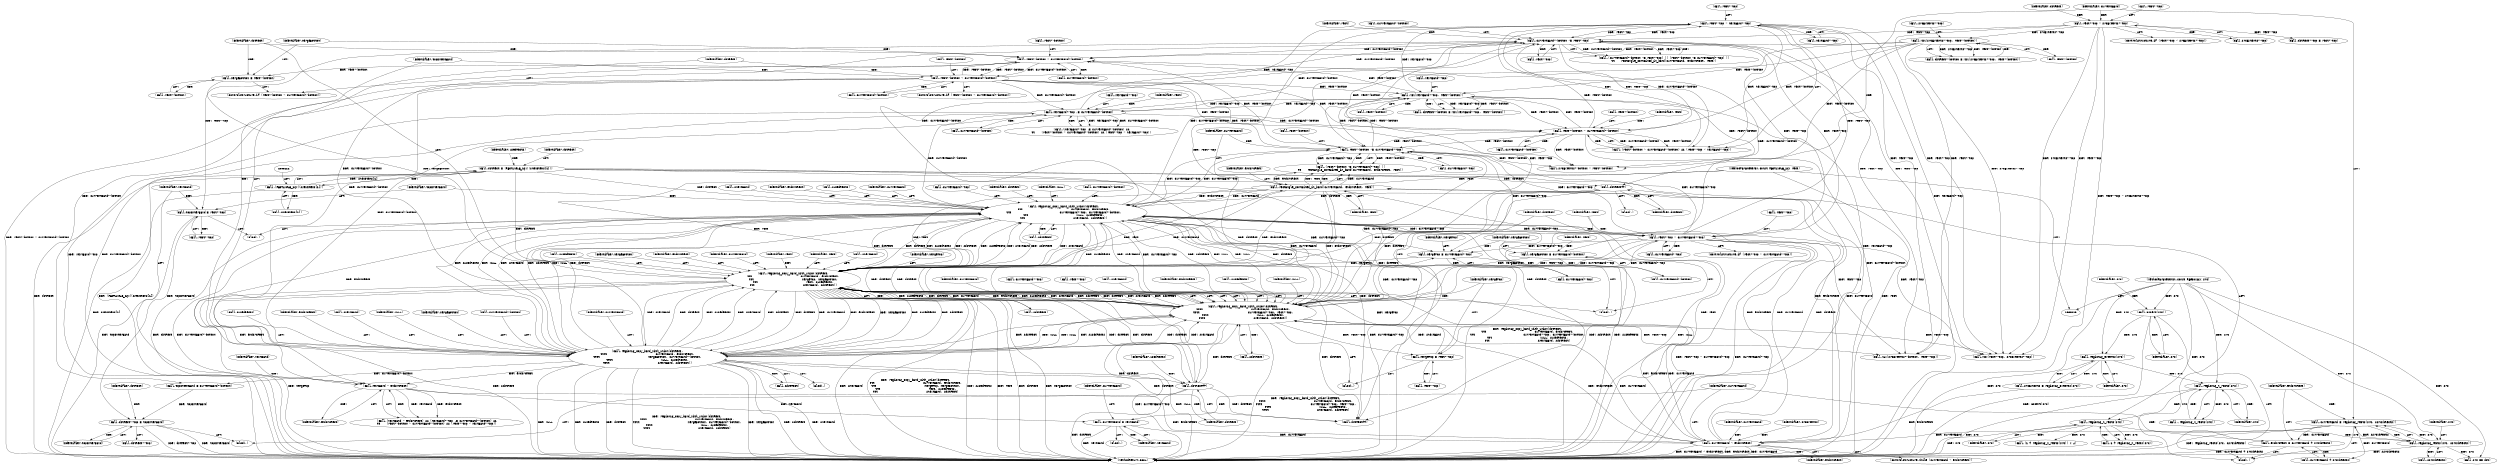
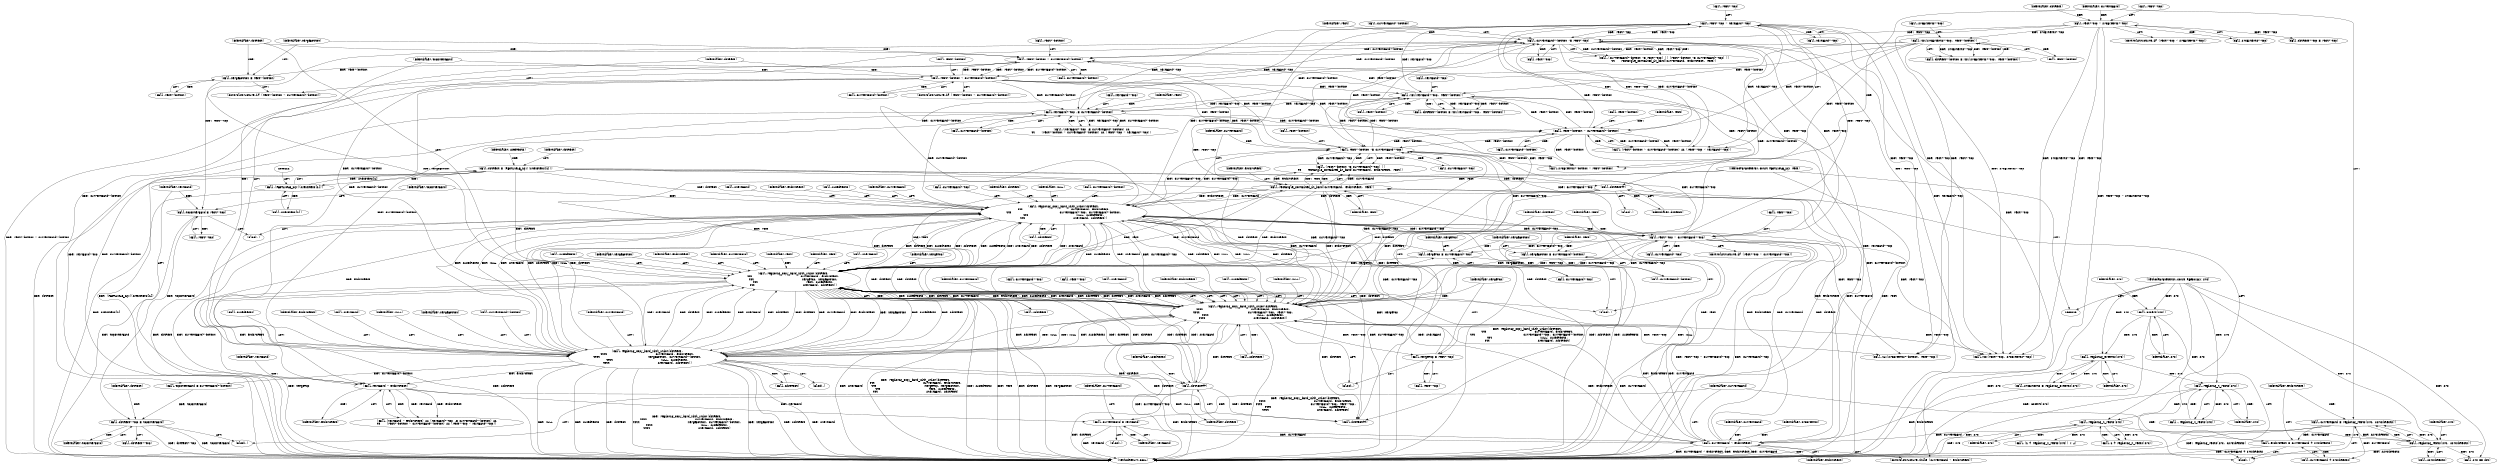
edge "(Call,rect->top < nextBand->top)" -> "(Call,nextBand->top != currentBand->bottom)": added, label "DDG: nextBand->top"
edge "(Call,currentBand->bottom <= rect->top)" -> "(Call,MAX(srcExtents->bottom, rect->top))": now "(Call,currentBand->bottom <= rect->top)" -> "(ControlStructure,while (currentBand < endSrcRect))"
